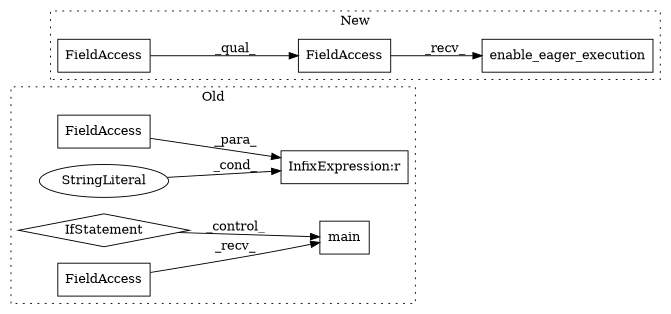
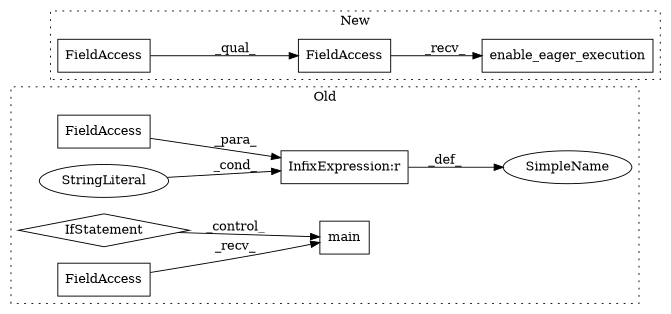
node "SimpleName": added
